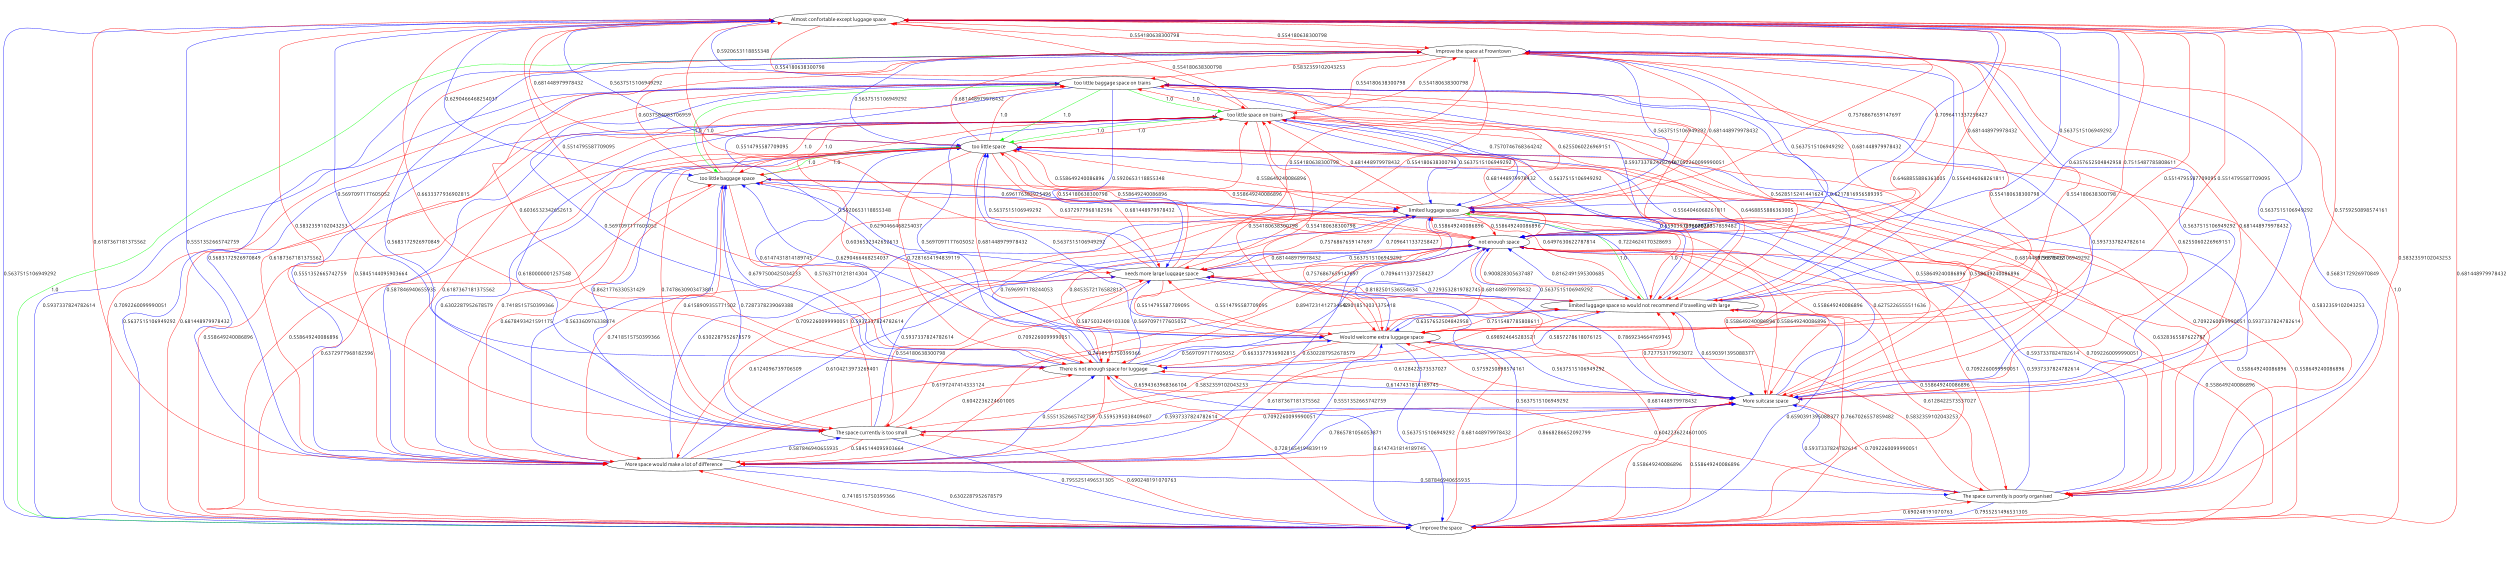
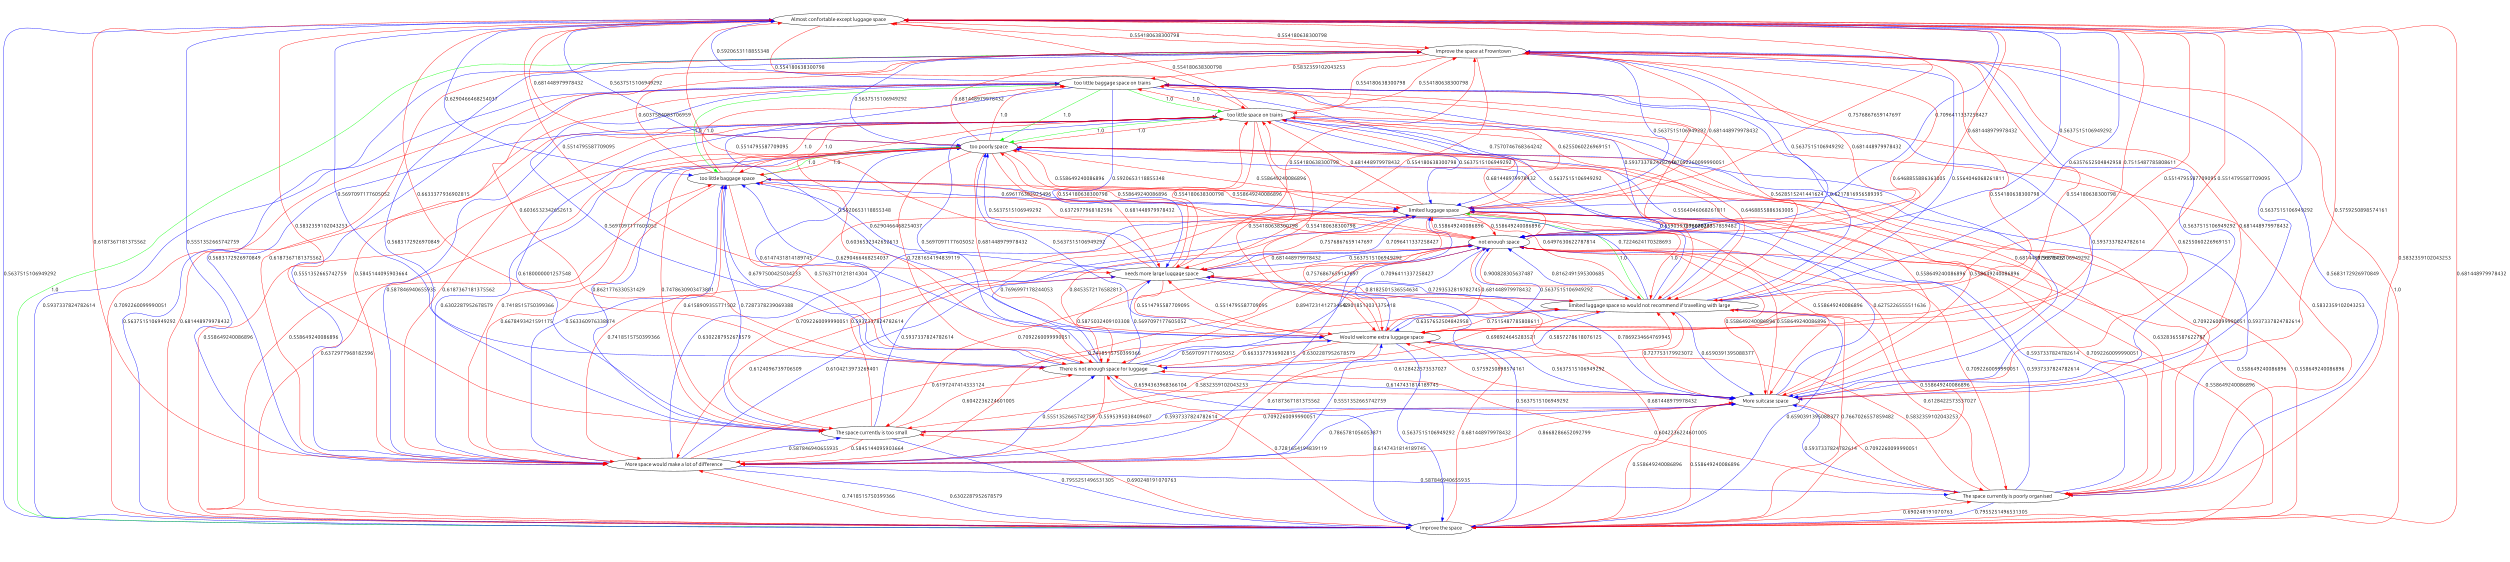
node "too little space": label "too little space" -> "too poorly space"
edge "too little space on trains" -> "More suitcase space": color red -> blue
edge "The space currently is too small" -> "needs more large luggage space": now "too little space on trains" -> "needs more large luggage space"
